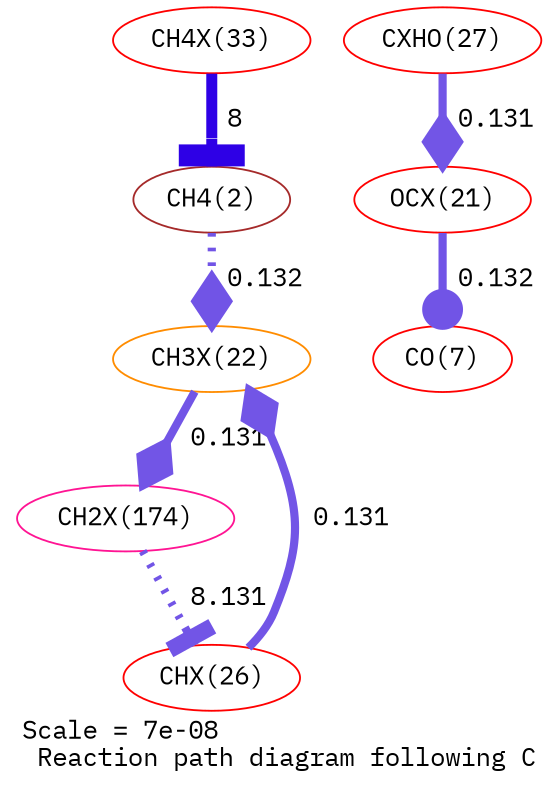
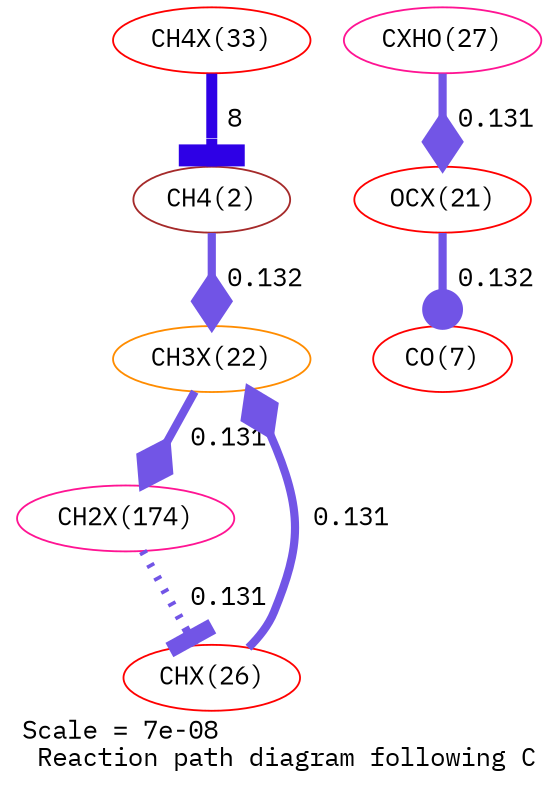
node "CXHO(27)": color red -> deeppink
edge "CH4(2)" -> "CH3X(22)": style dotted -> bold
edge "CH2X(174)" -> "CHX(26)": label " 8.131" -> " 0.131"
